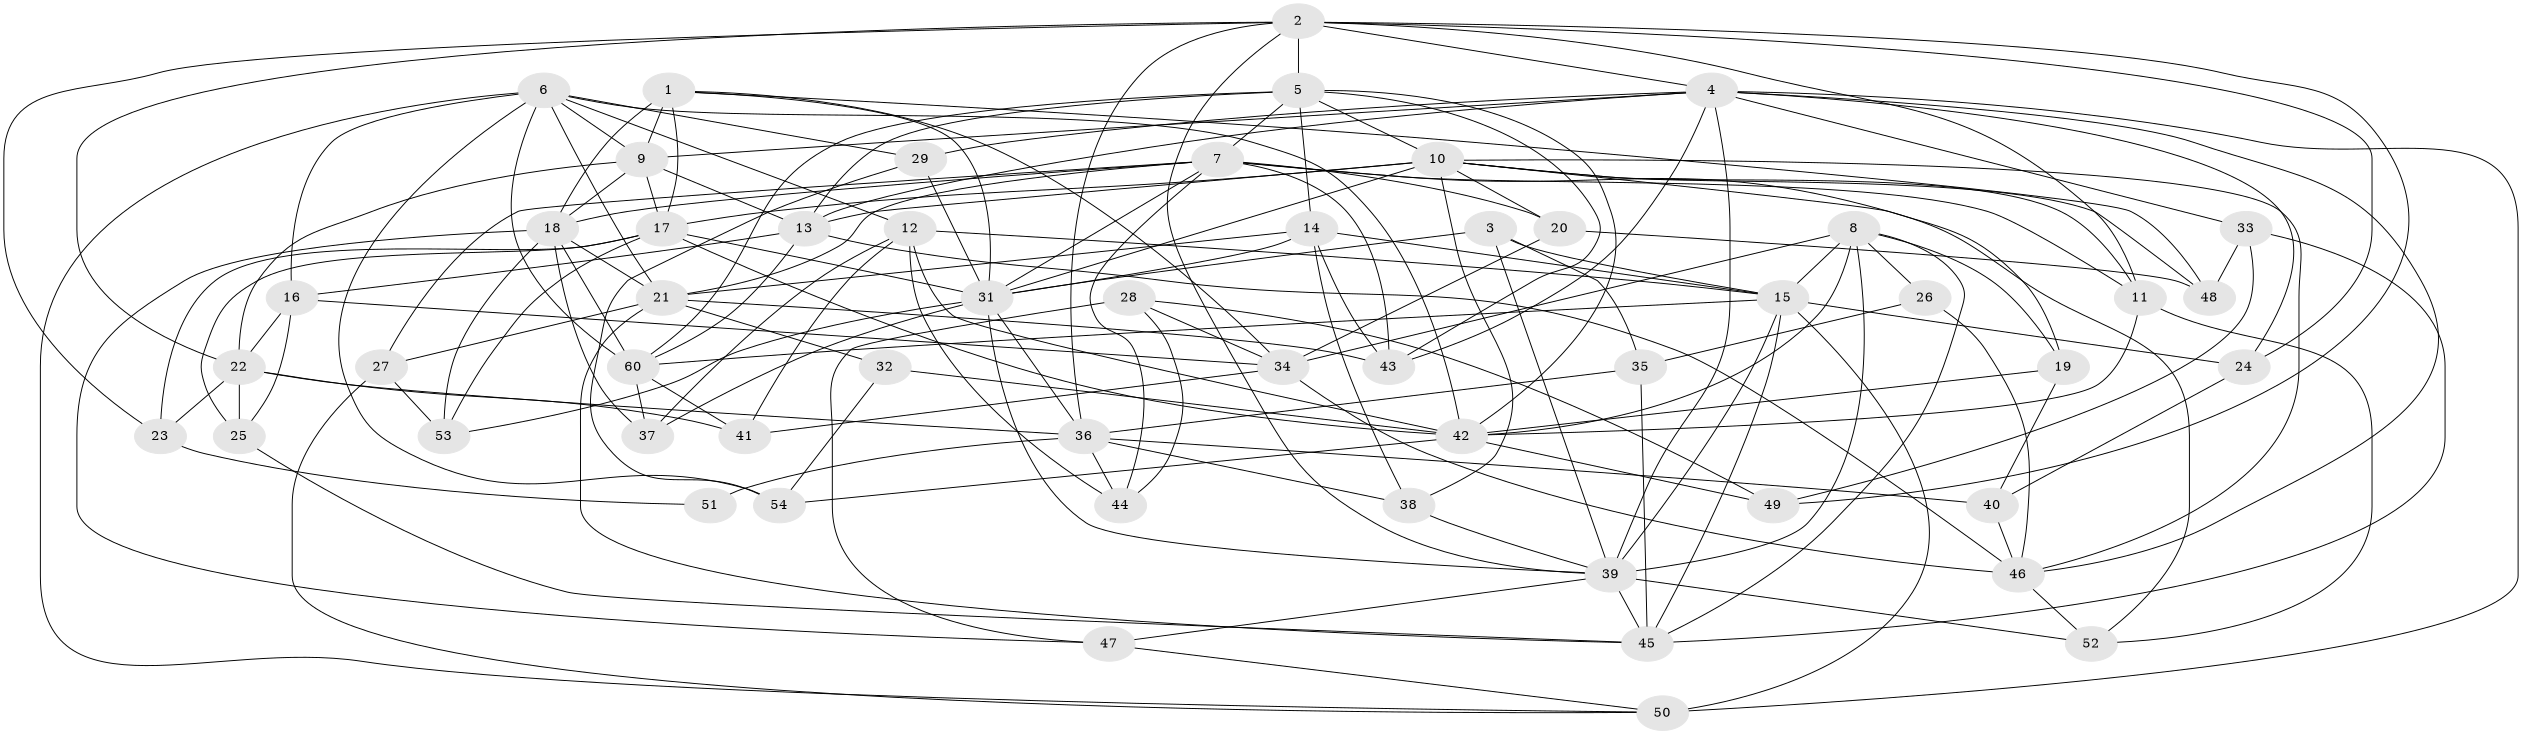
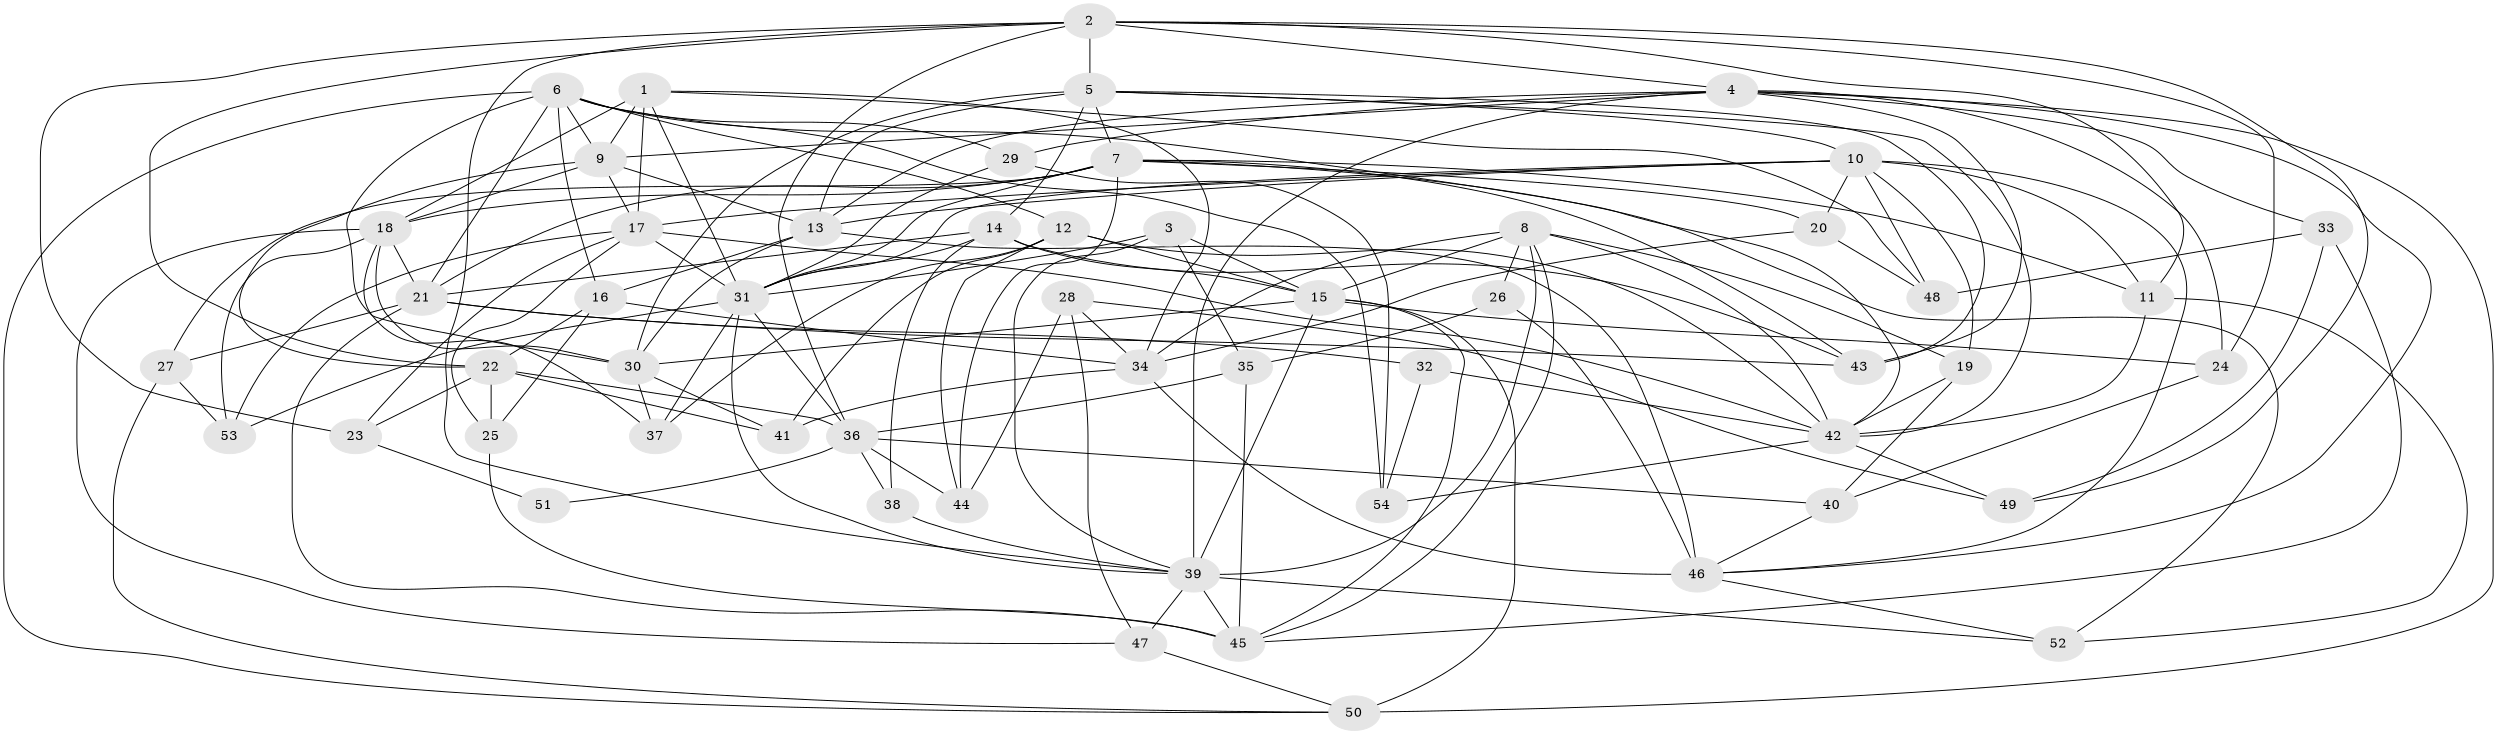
edge "10" -- "38": removed
node "60": label "60" -> "30"
